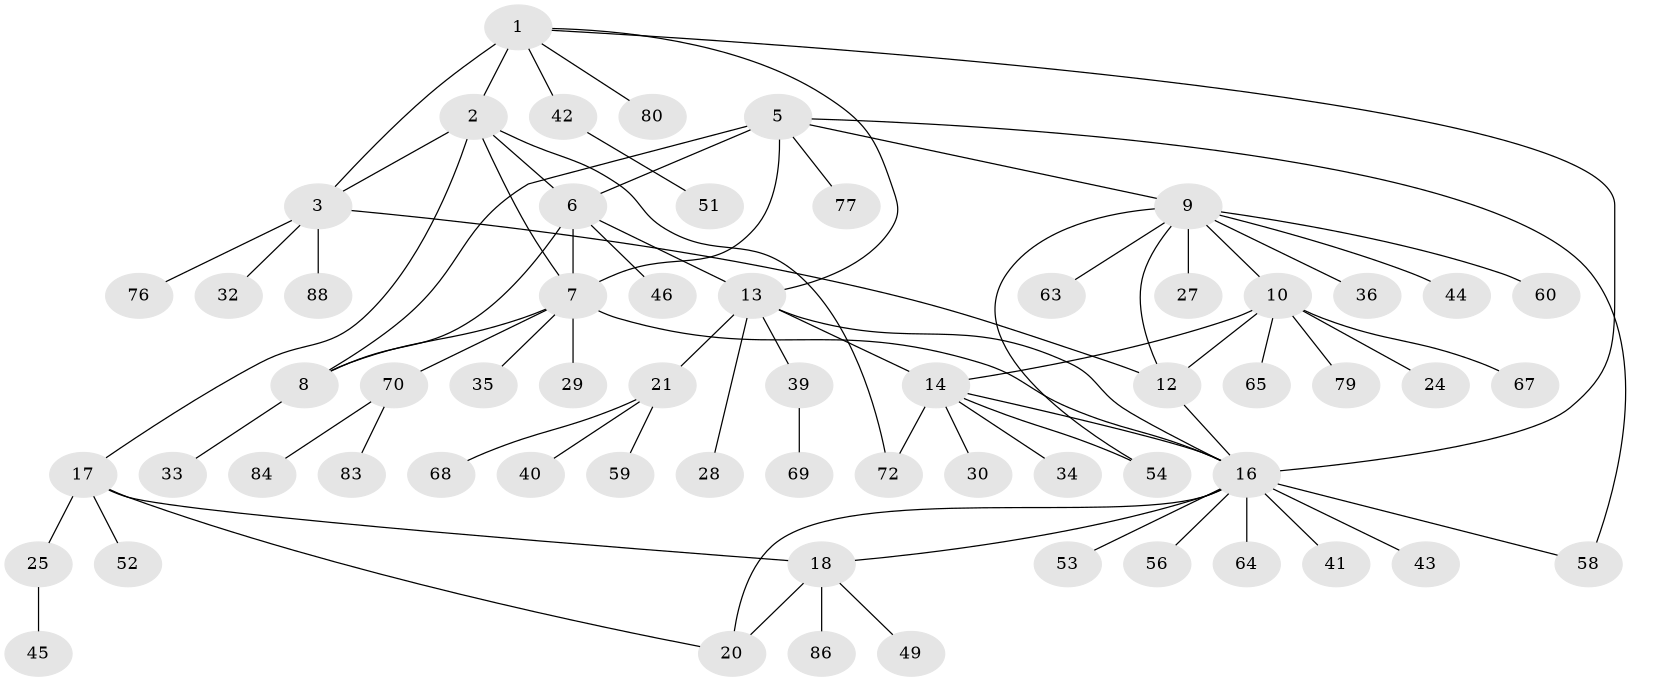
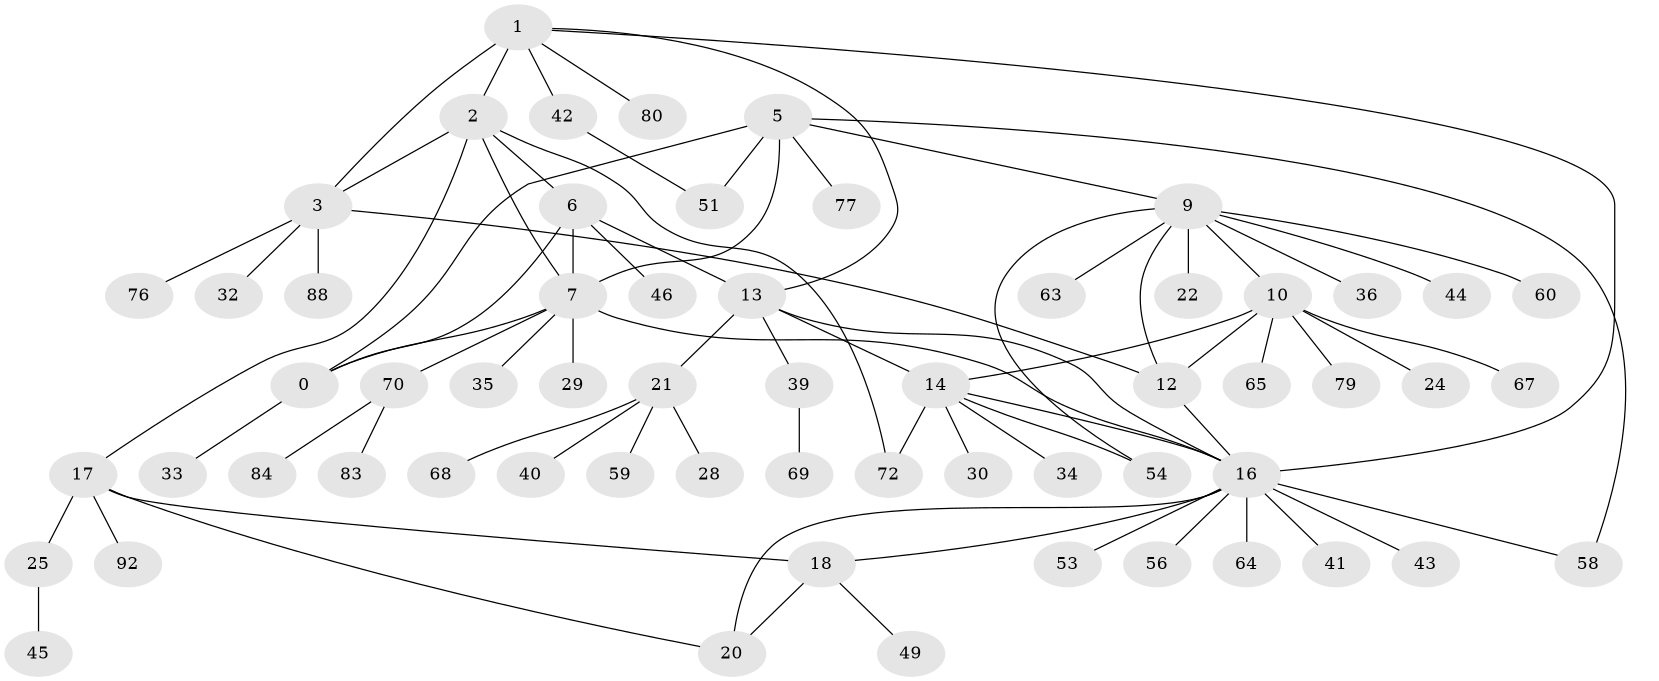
edge "5" -- "6": now "5" -- "51"
node "27": label "27" -> "22"
node "8": label "8" -> "0"
edge "13" -- "28": now "21" -- "28"
node "52": label "52" -> "92"
node "86": removed
